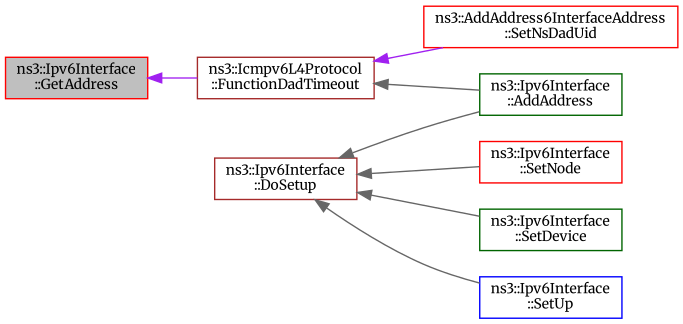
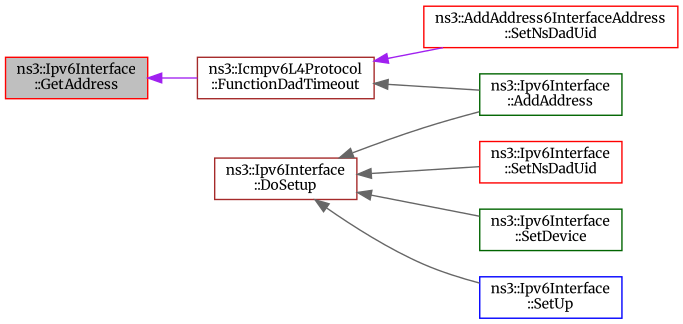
node "ns3::Ipv6Interface ::SetNode": label "ns3::Ipv6Interface ::SetNode" -> "ns3::Ipv6Interface ::SetNsDadUid"
